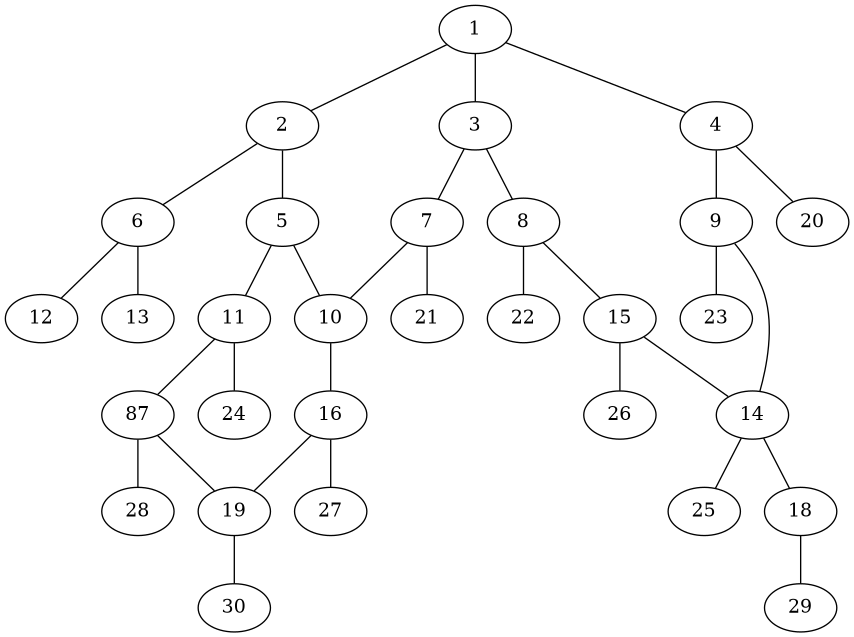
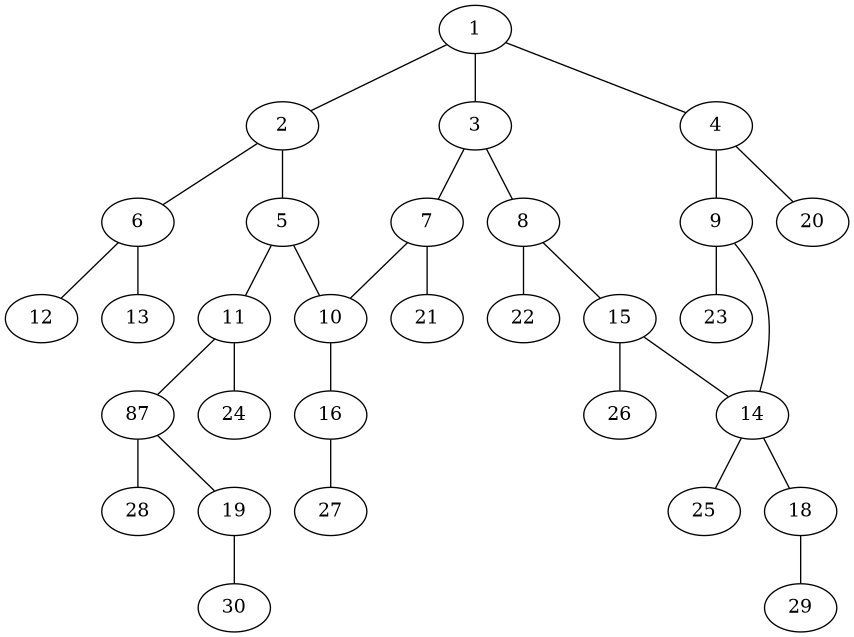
edge "16" -- "19": removed
